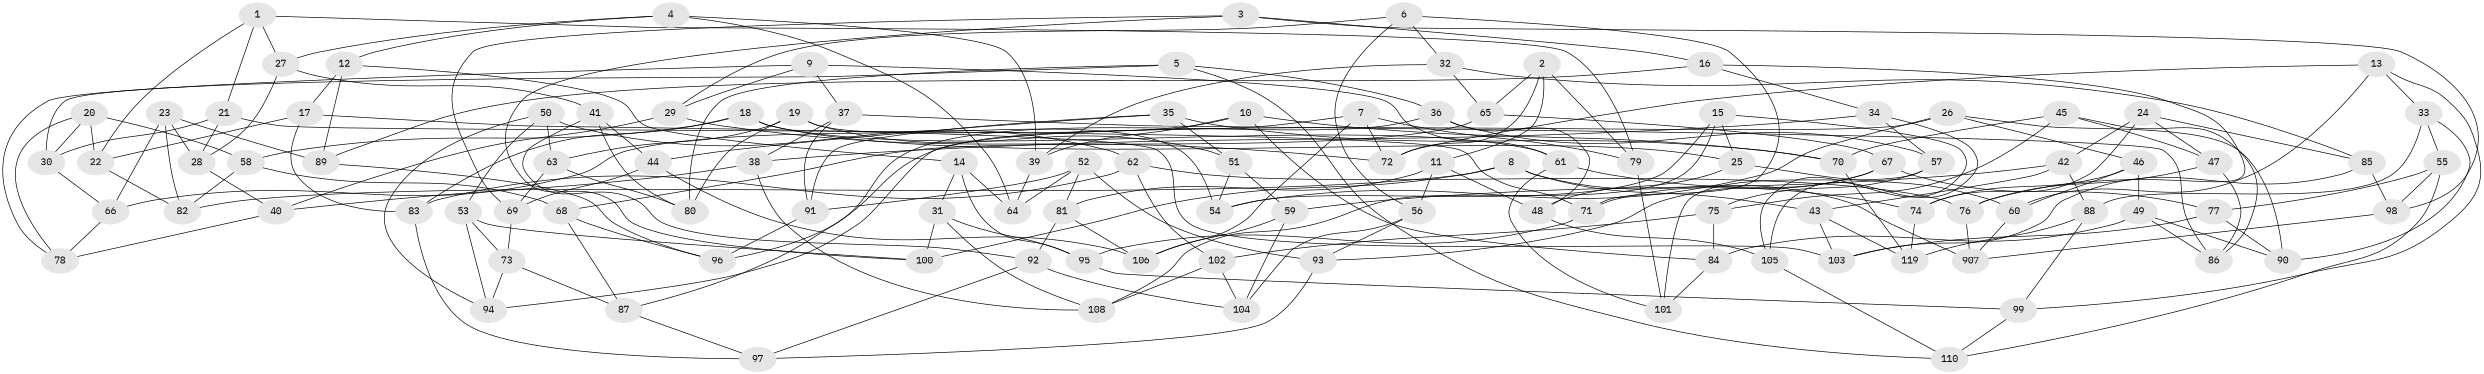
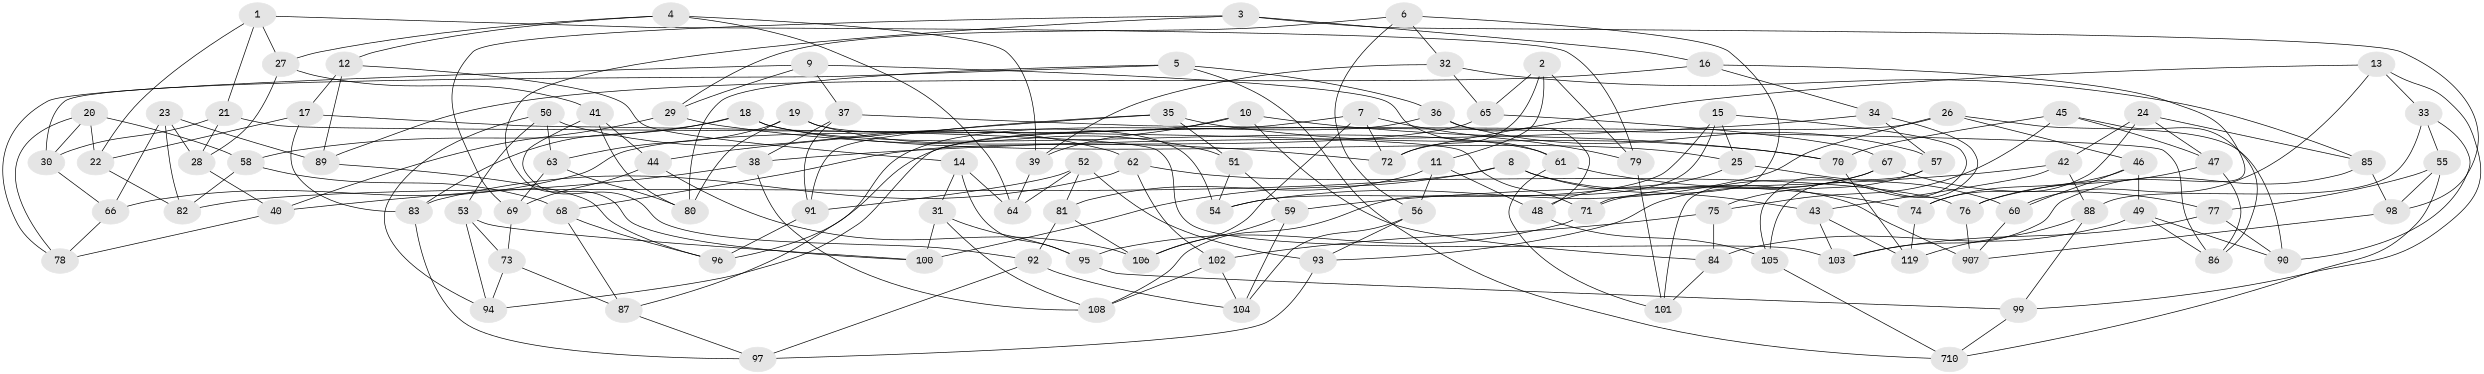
node "110": label "110" -> "710"
